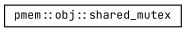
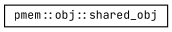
node "pmem::obj::shared_mutex": label "pmem::obj::shared_mutex" -> "pmem::obj::shared_obj"
